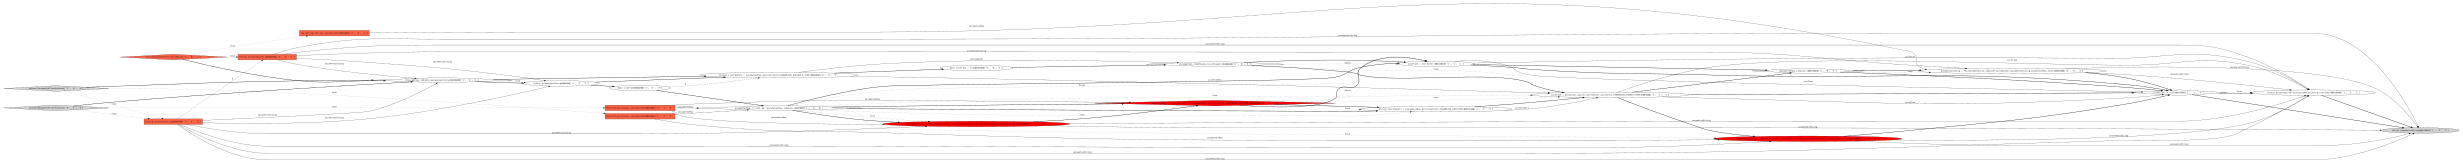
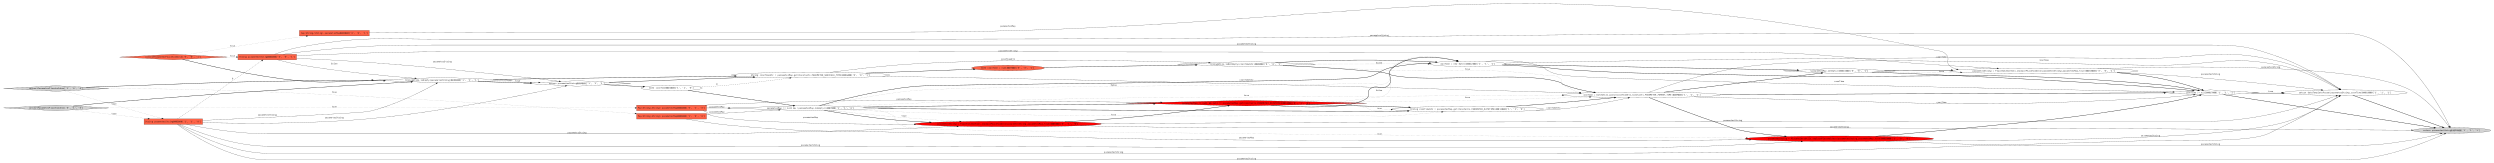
edge "String parameterString@@@2@@@['0', '0', '1']" -> "StringUtils.isEmpty(parameterString)@@@3@@@['1', '1', '1']": label "parameterString" -> "false"
node "Date cronTime = null@@@7@@@['0', '0', '1']": fillcolor white -> tomato
node "return parameterString@@@4@@@['1', '1', '1']": shape ellipse -> diamond
